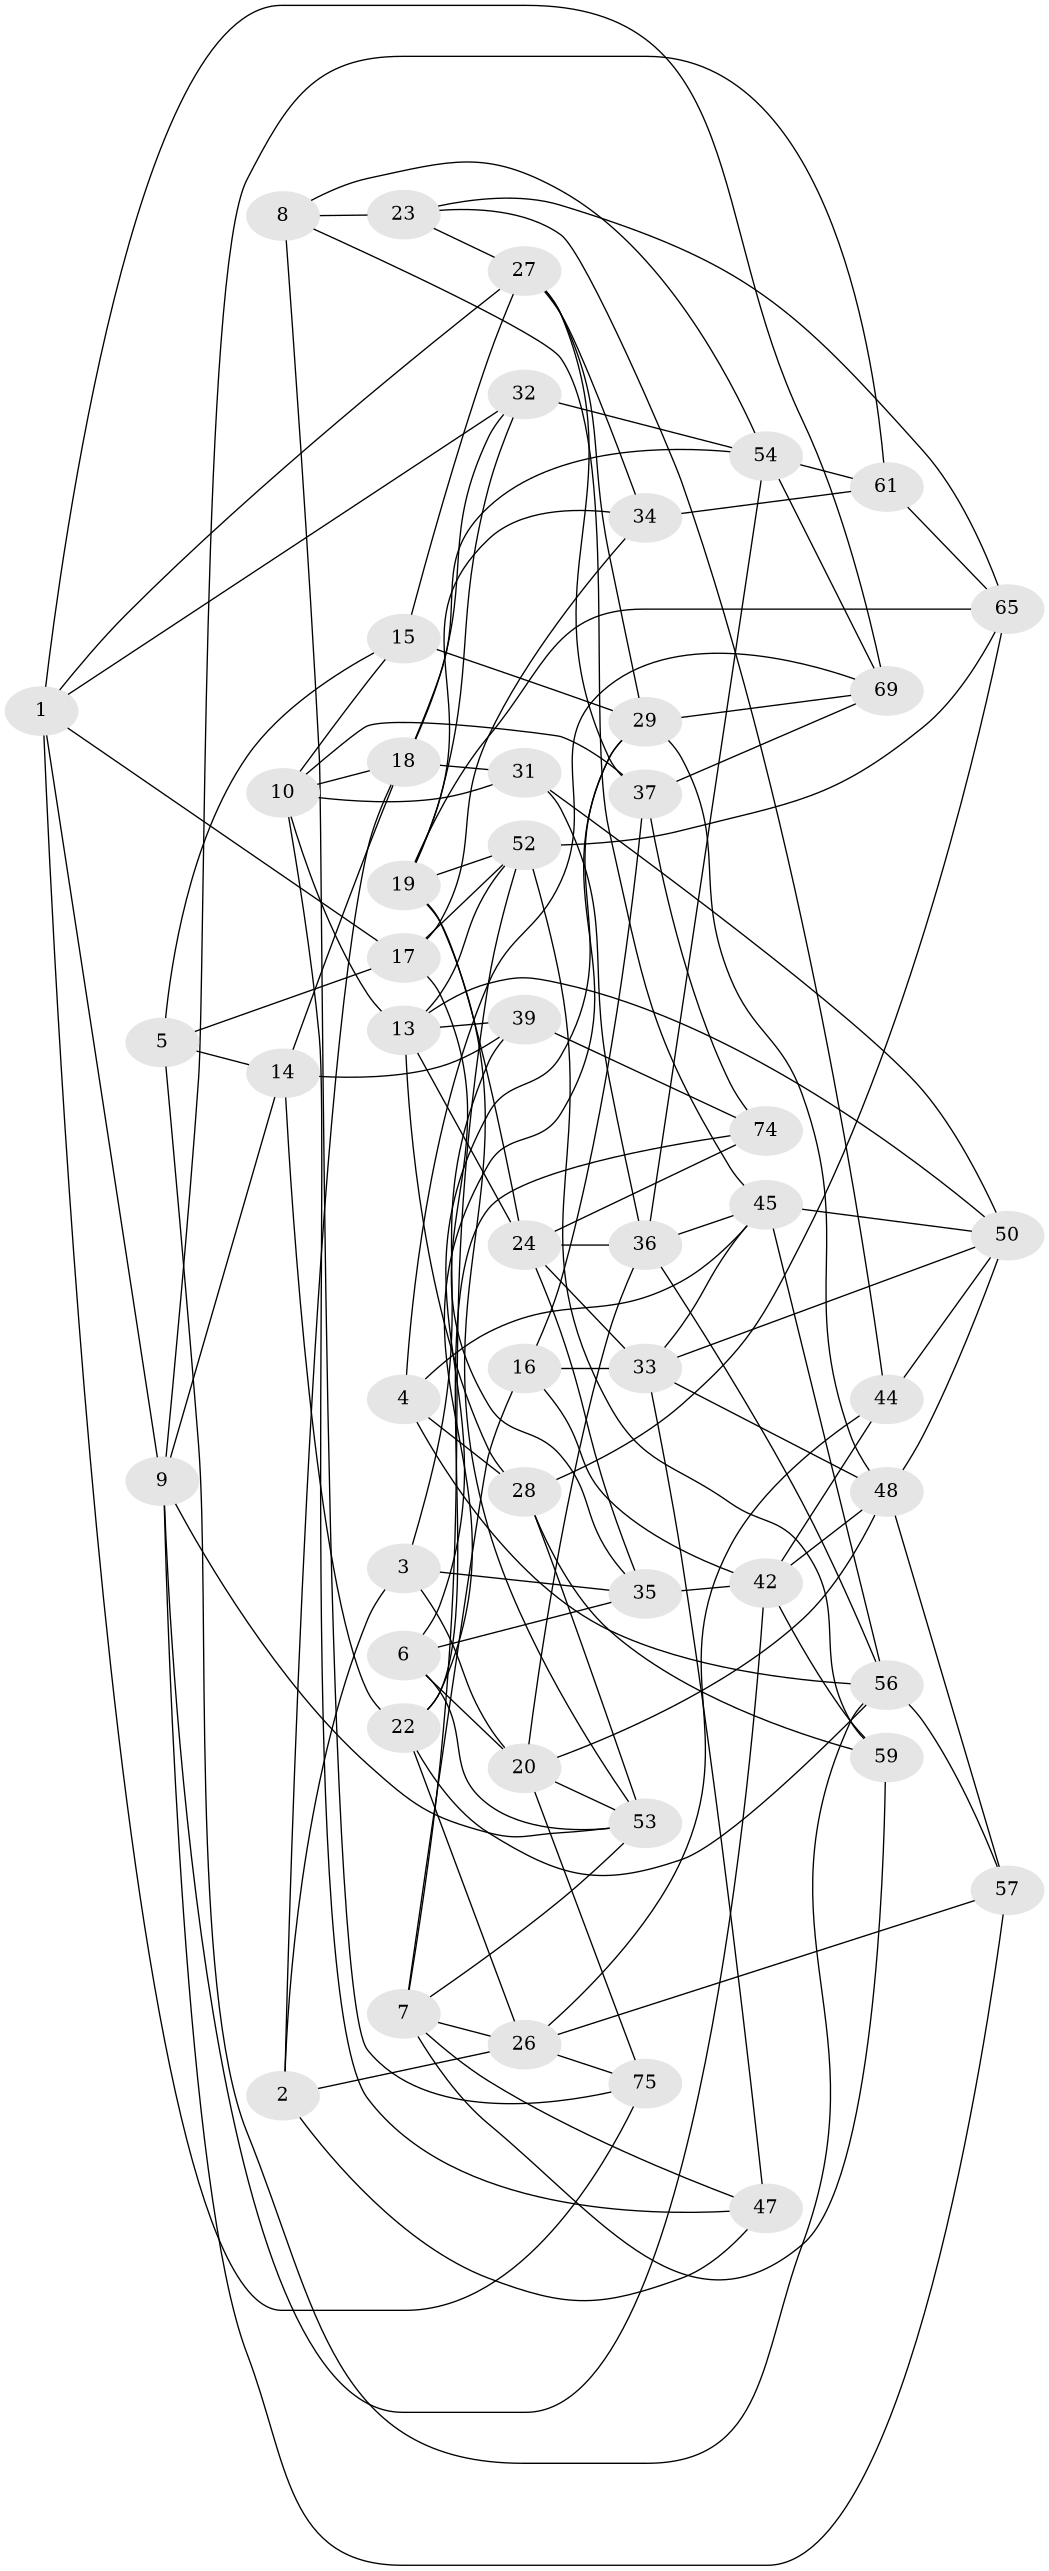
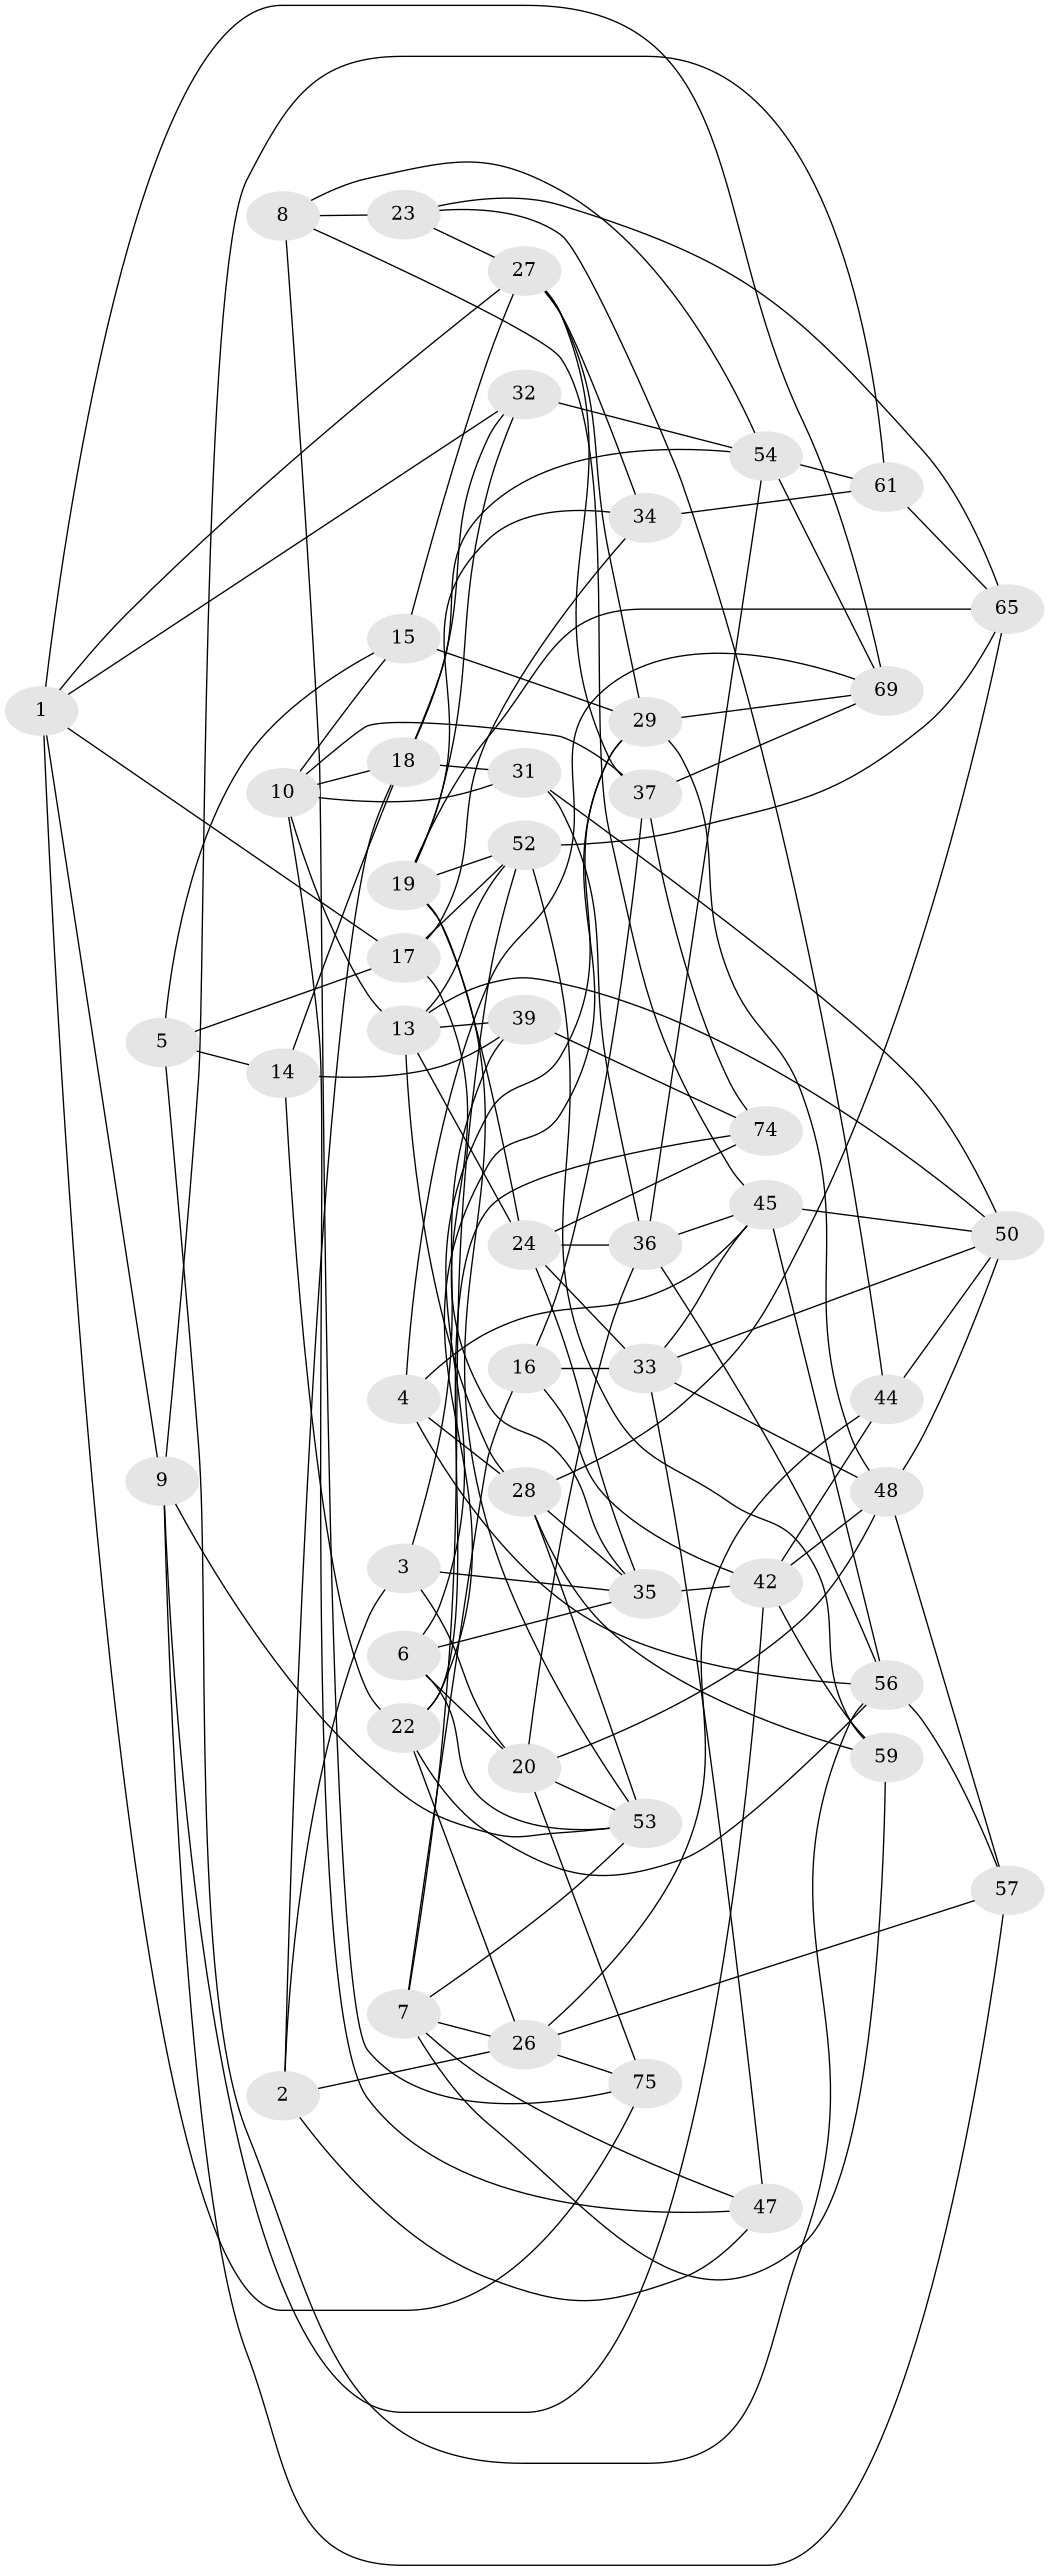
edge "14" -- "9": removed
edge "28" -- "35": added
